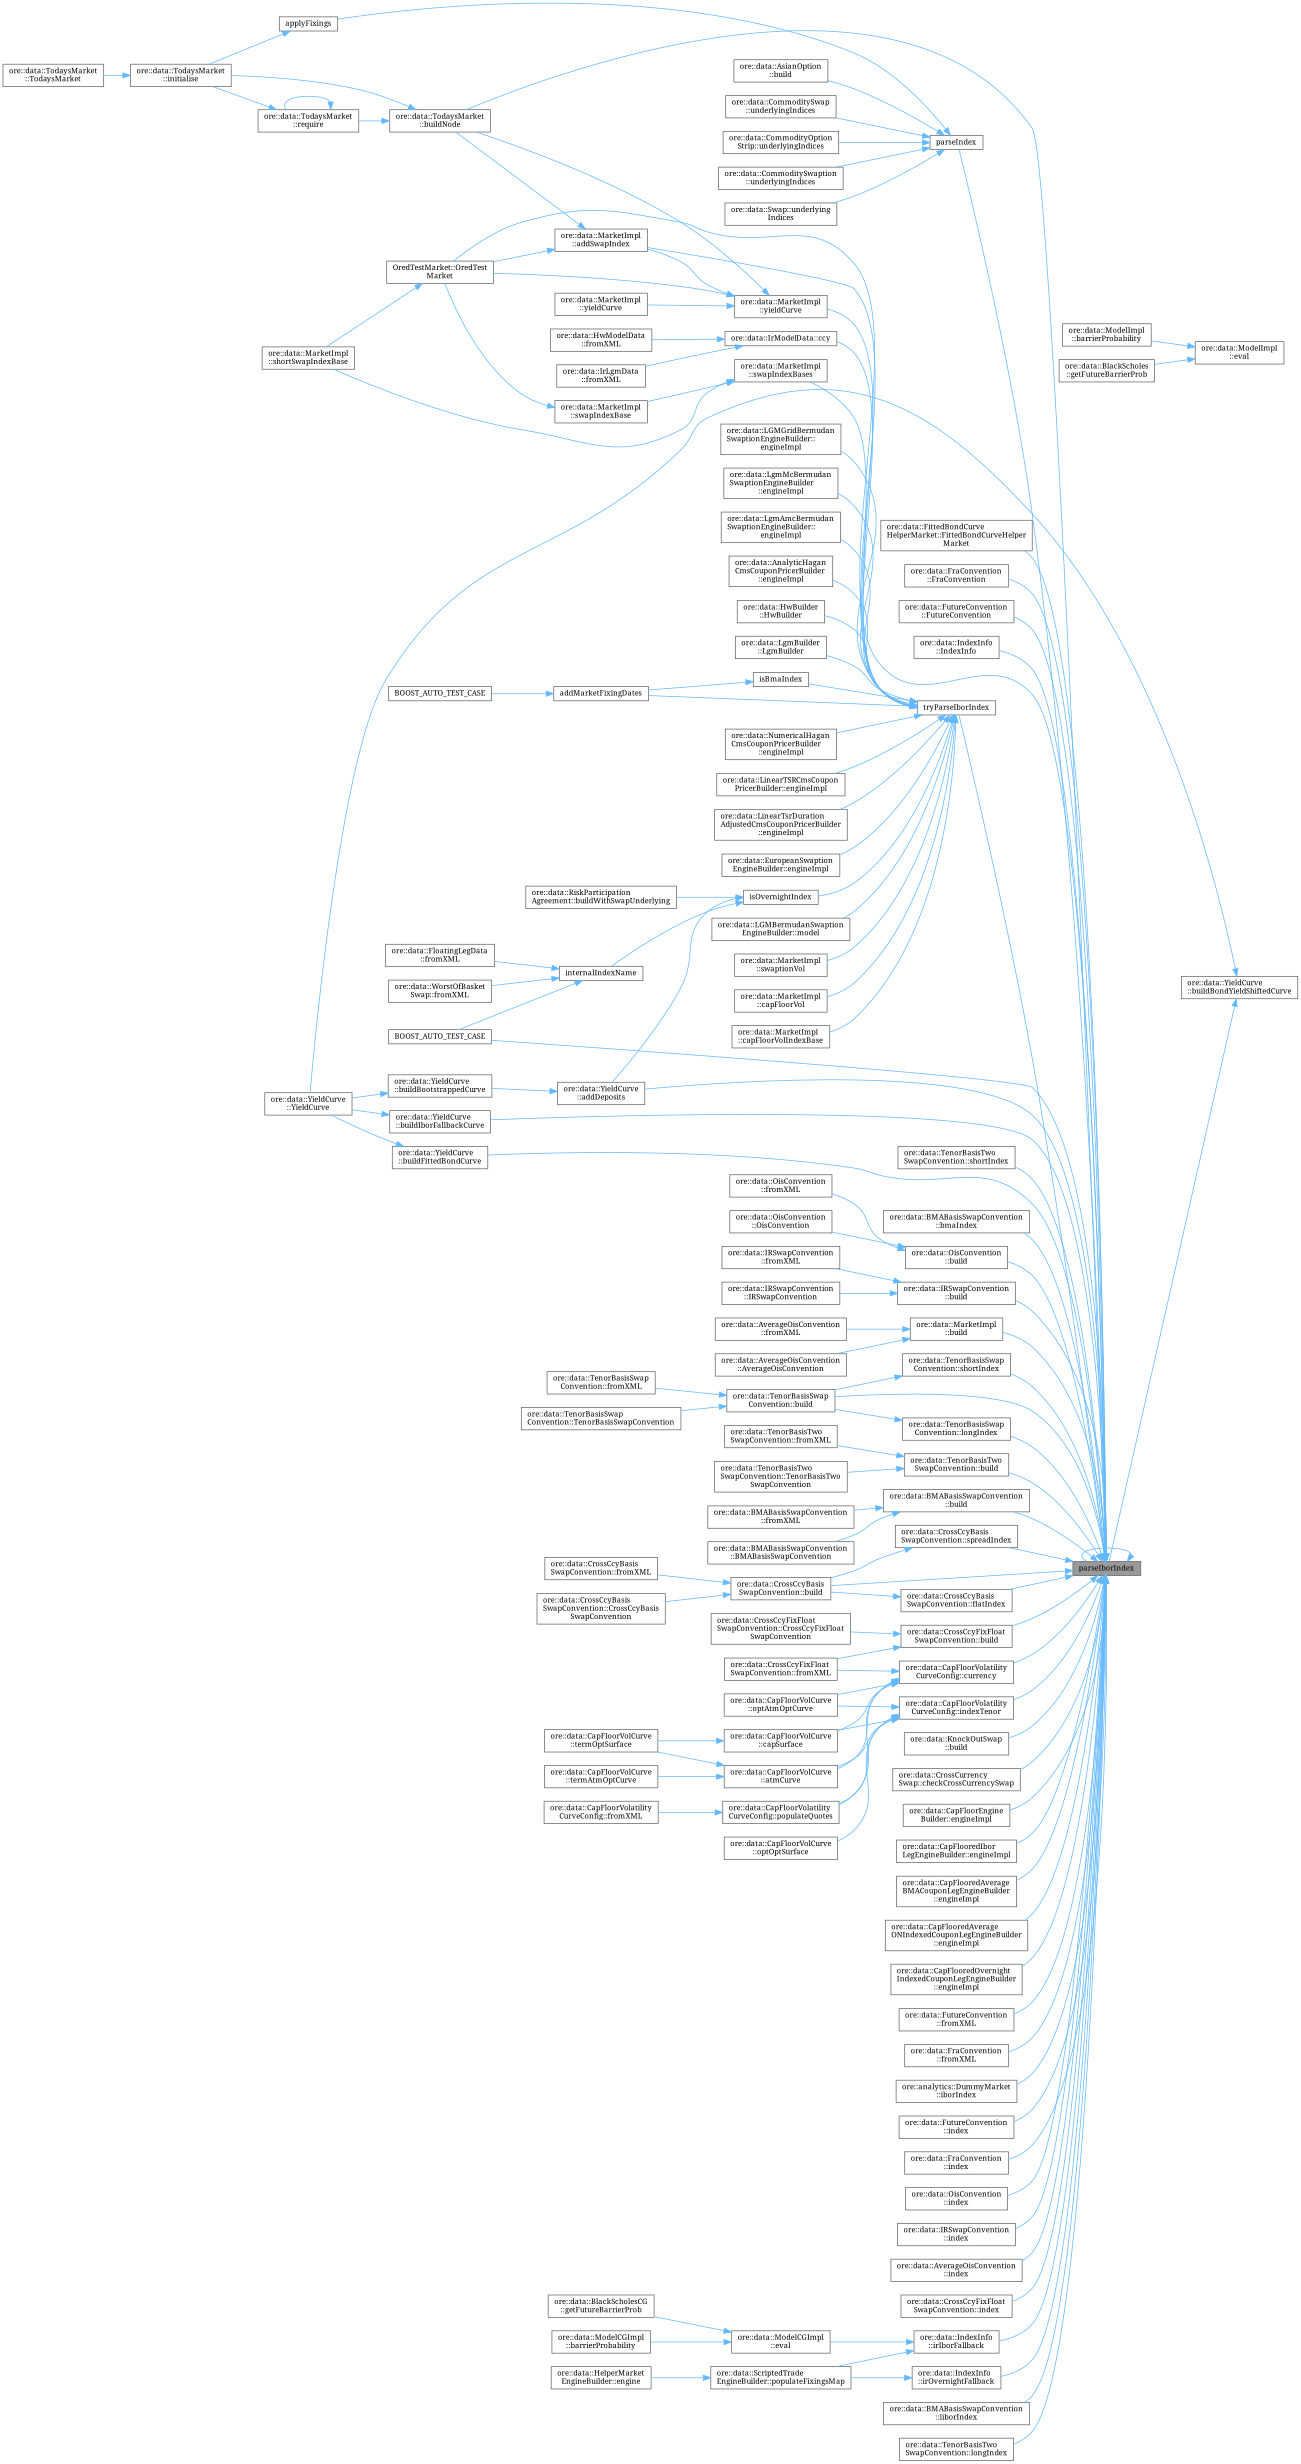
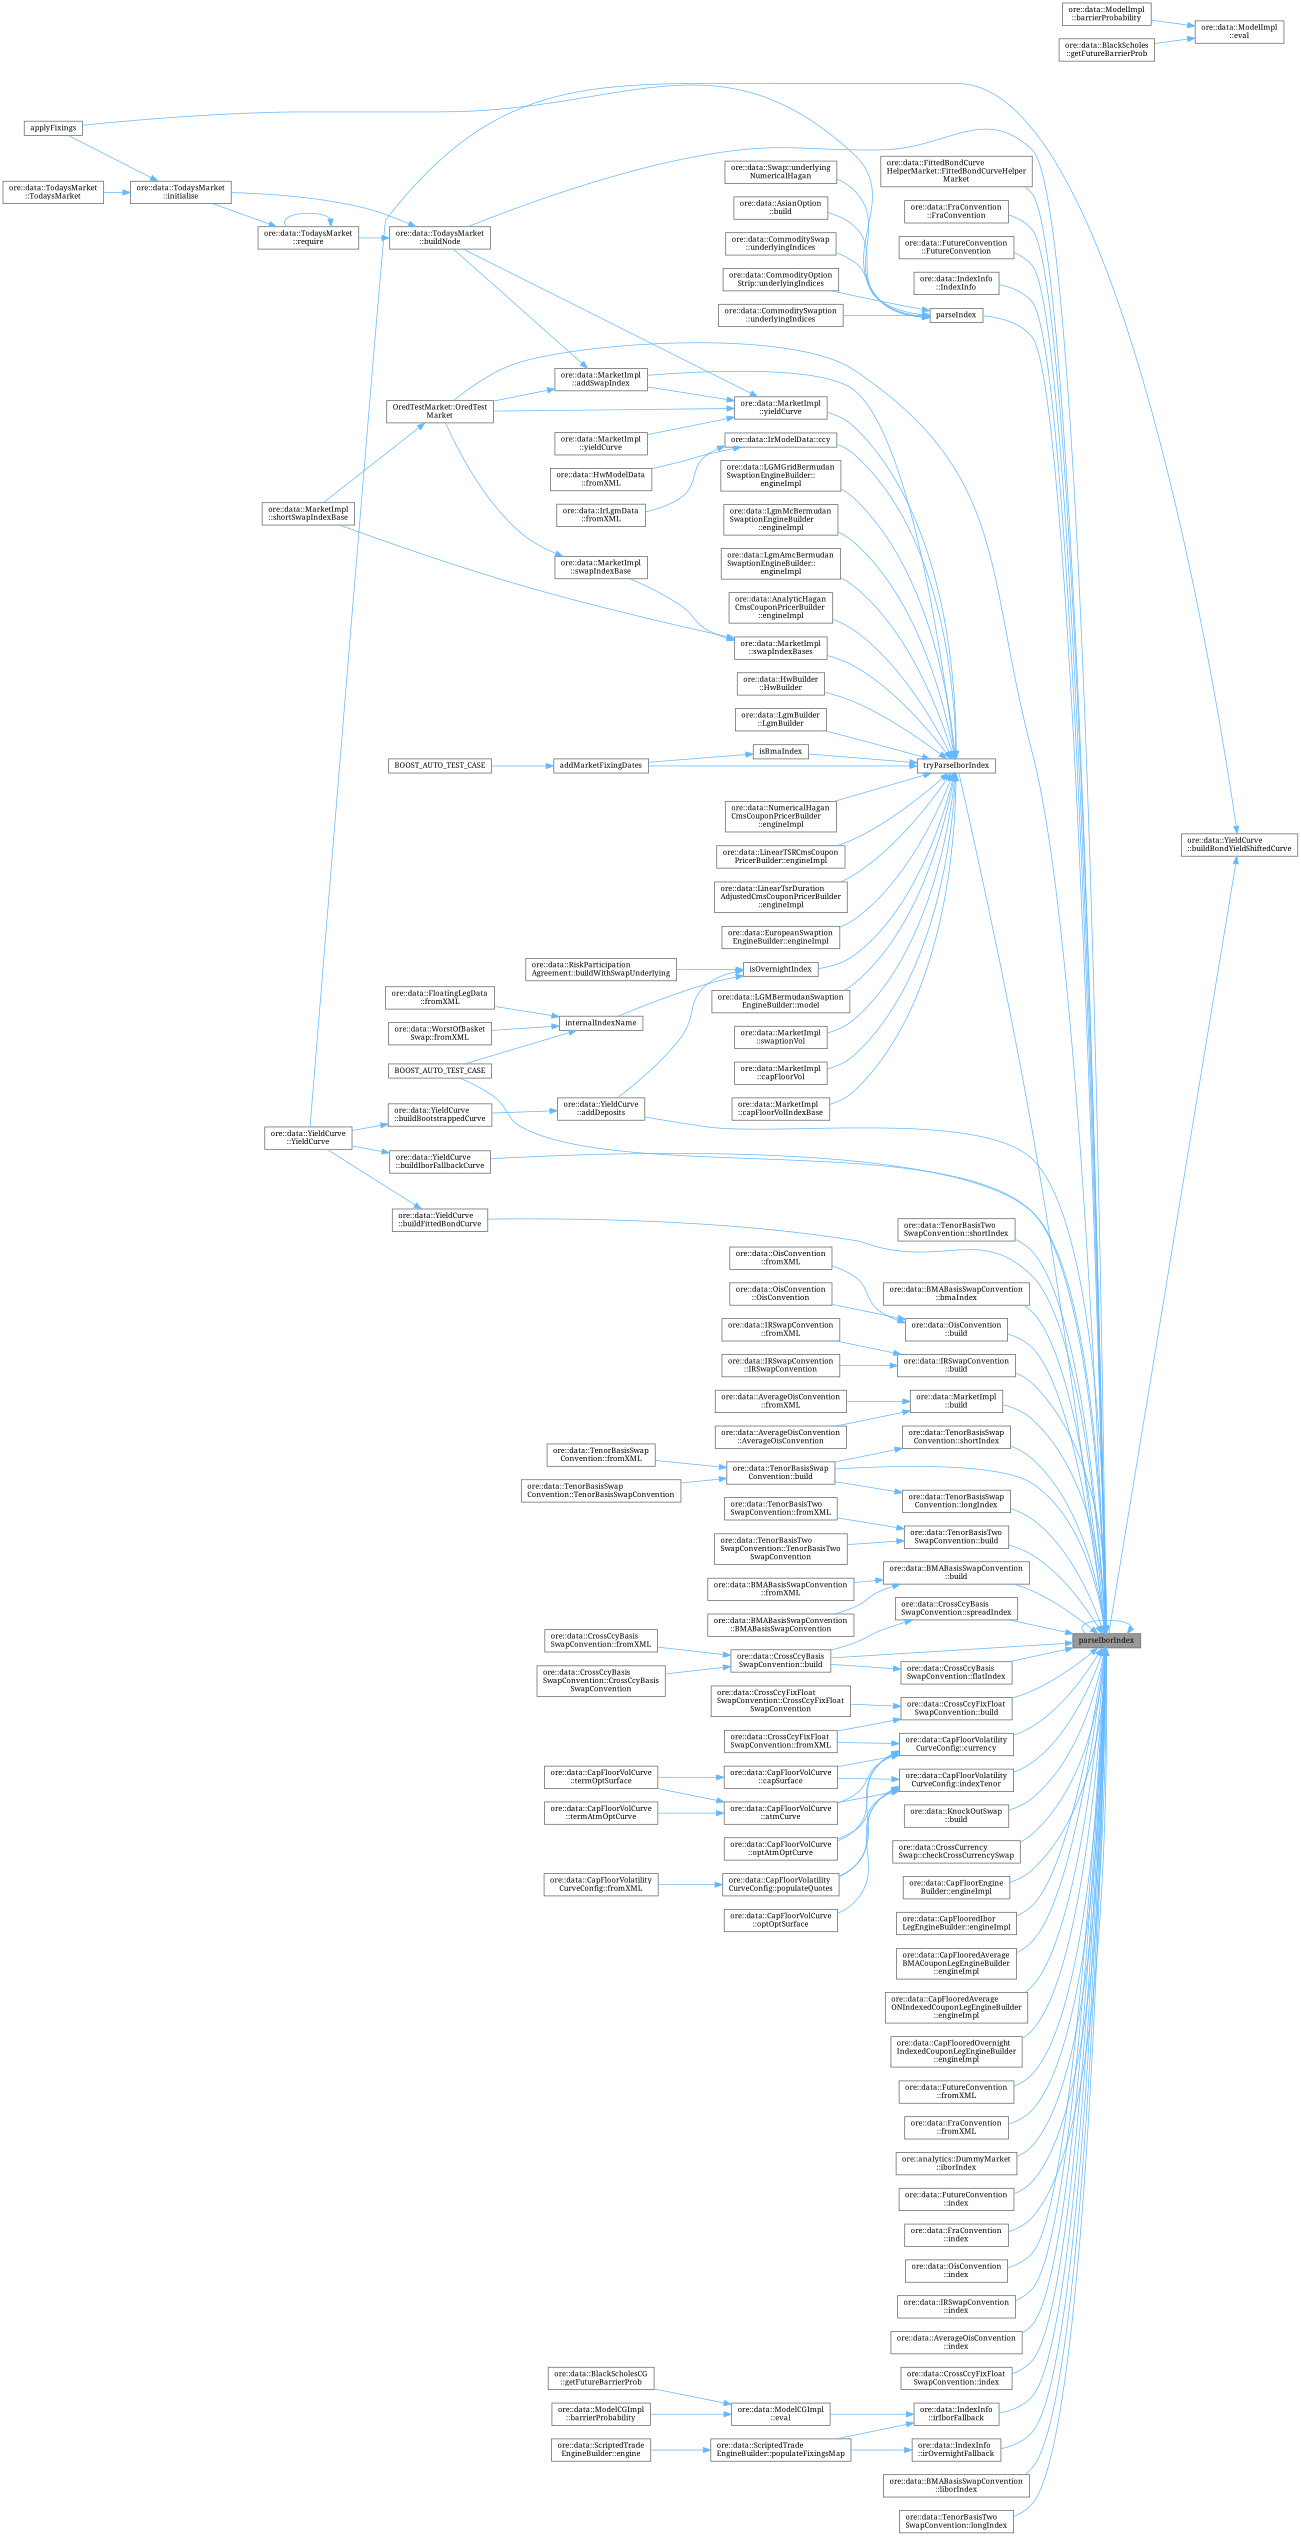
edge "ore::data::TodaysMarket ::initialise" -> "applyFixings": reversed
node "ore::data::Swap::underlying Indices": label "ore::data::Swap::underlying Indices" -> "ore::data::Swap::underlying NumericalHagan"
node "ore::data::HelperMarket EngineBuilder::engine": label "ore::data::HelperMarket EngineBuilder::engine" -> "ore::data::ScriptedTrade EngineBuilder::engine"
